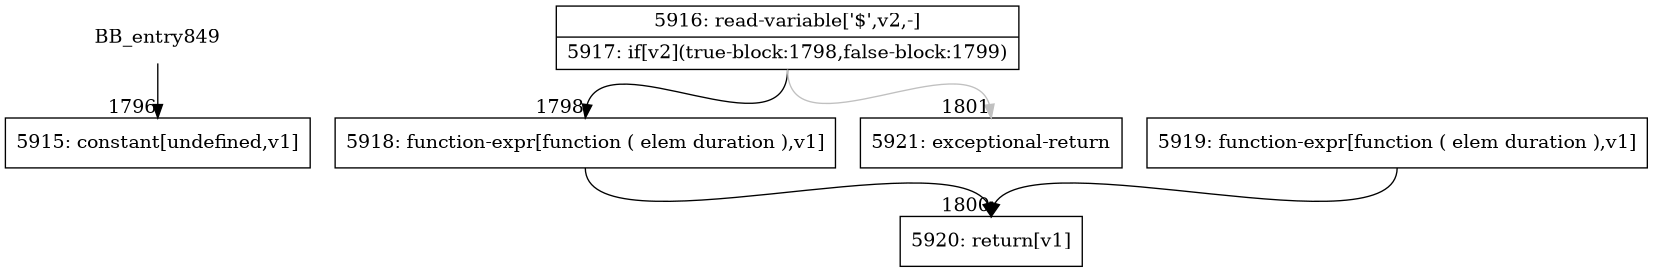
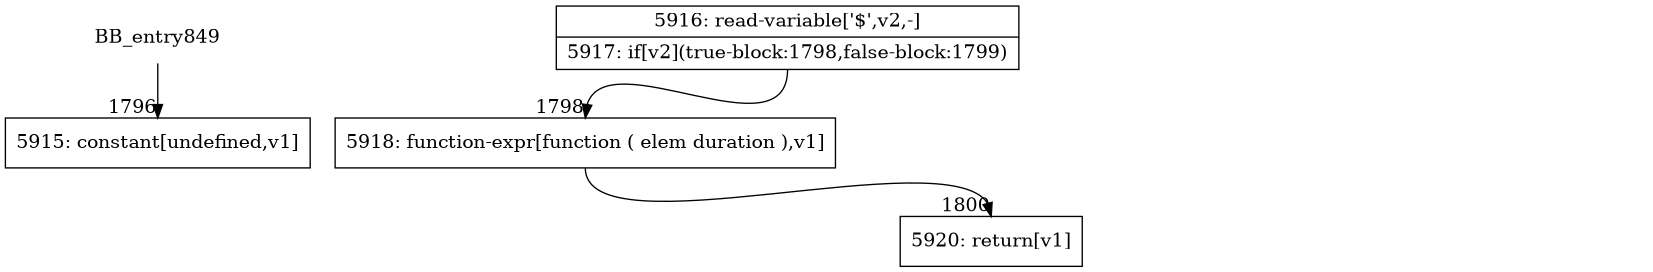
node "5921: exceptional-return": removed
node "5919: function-expr[function ( elem duration ),v1]": removed
